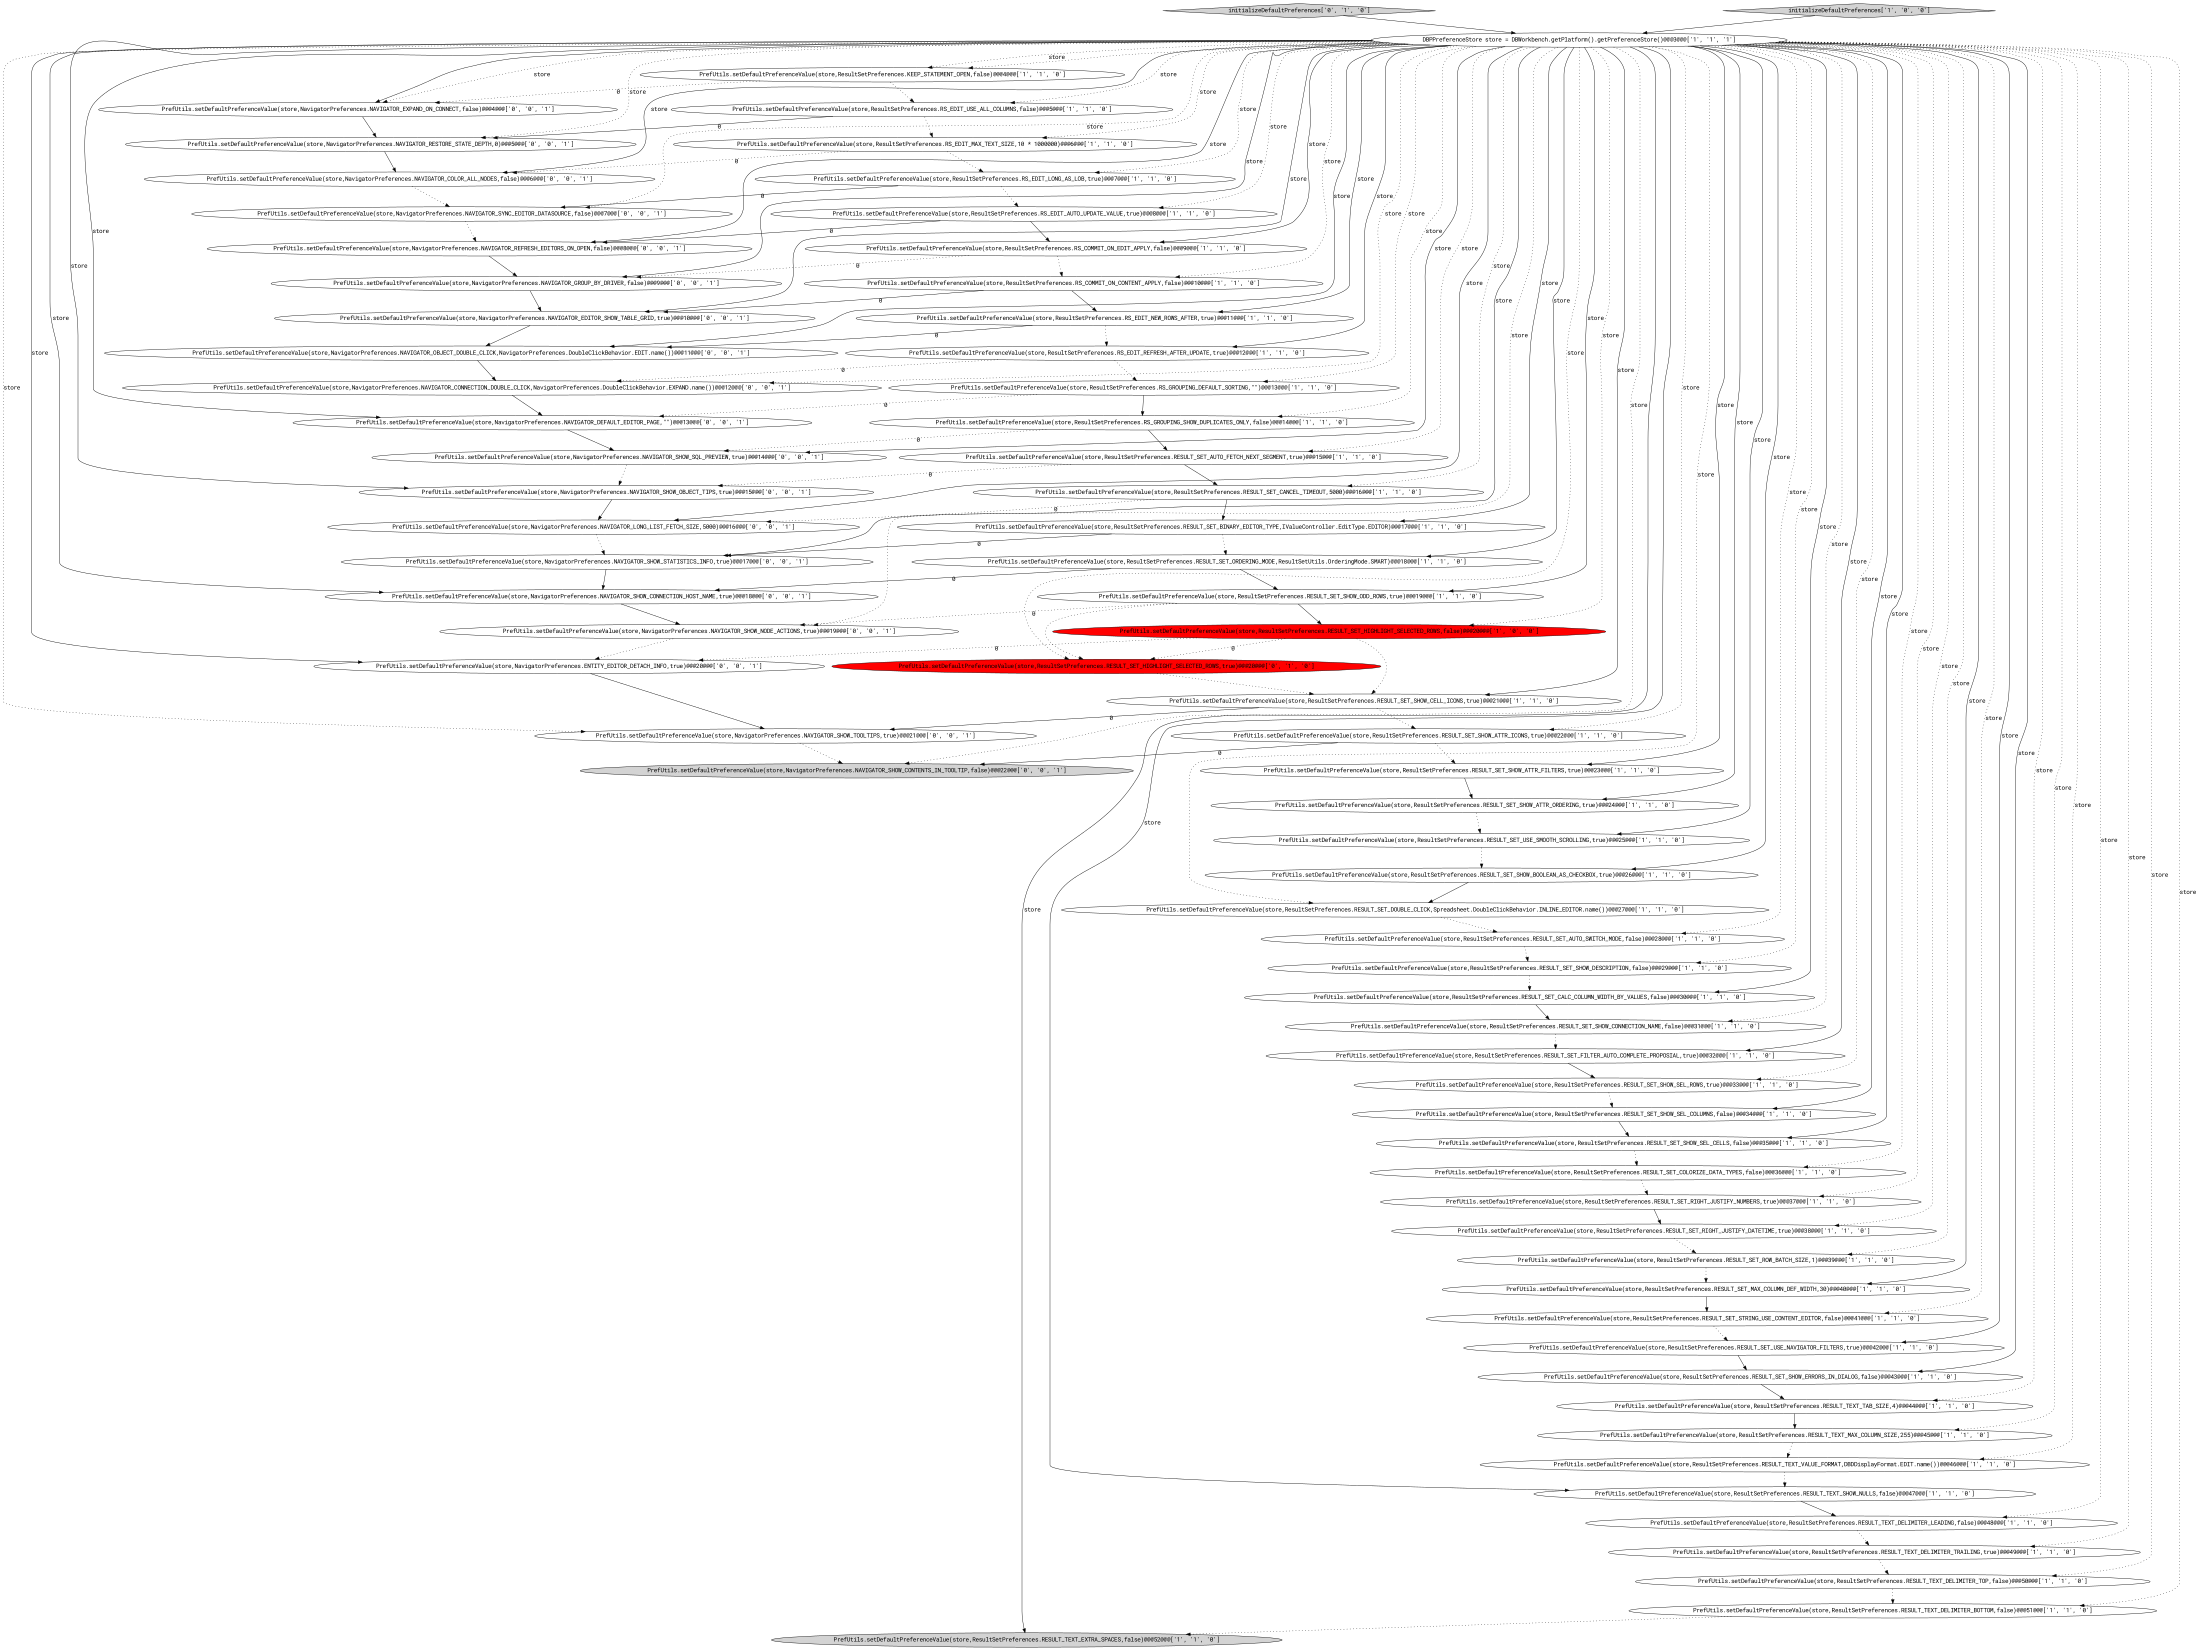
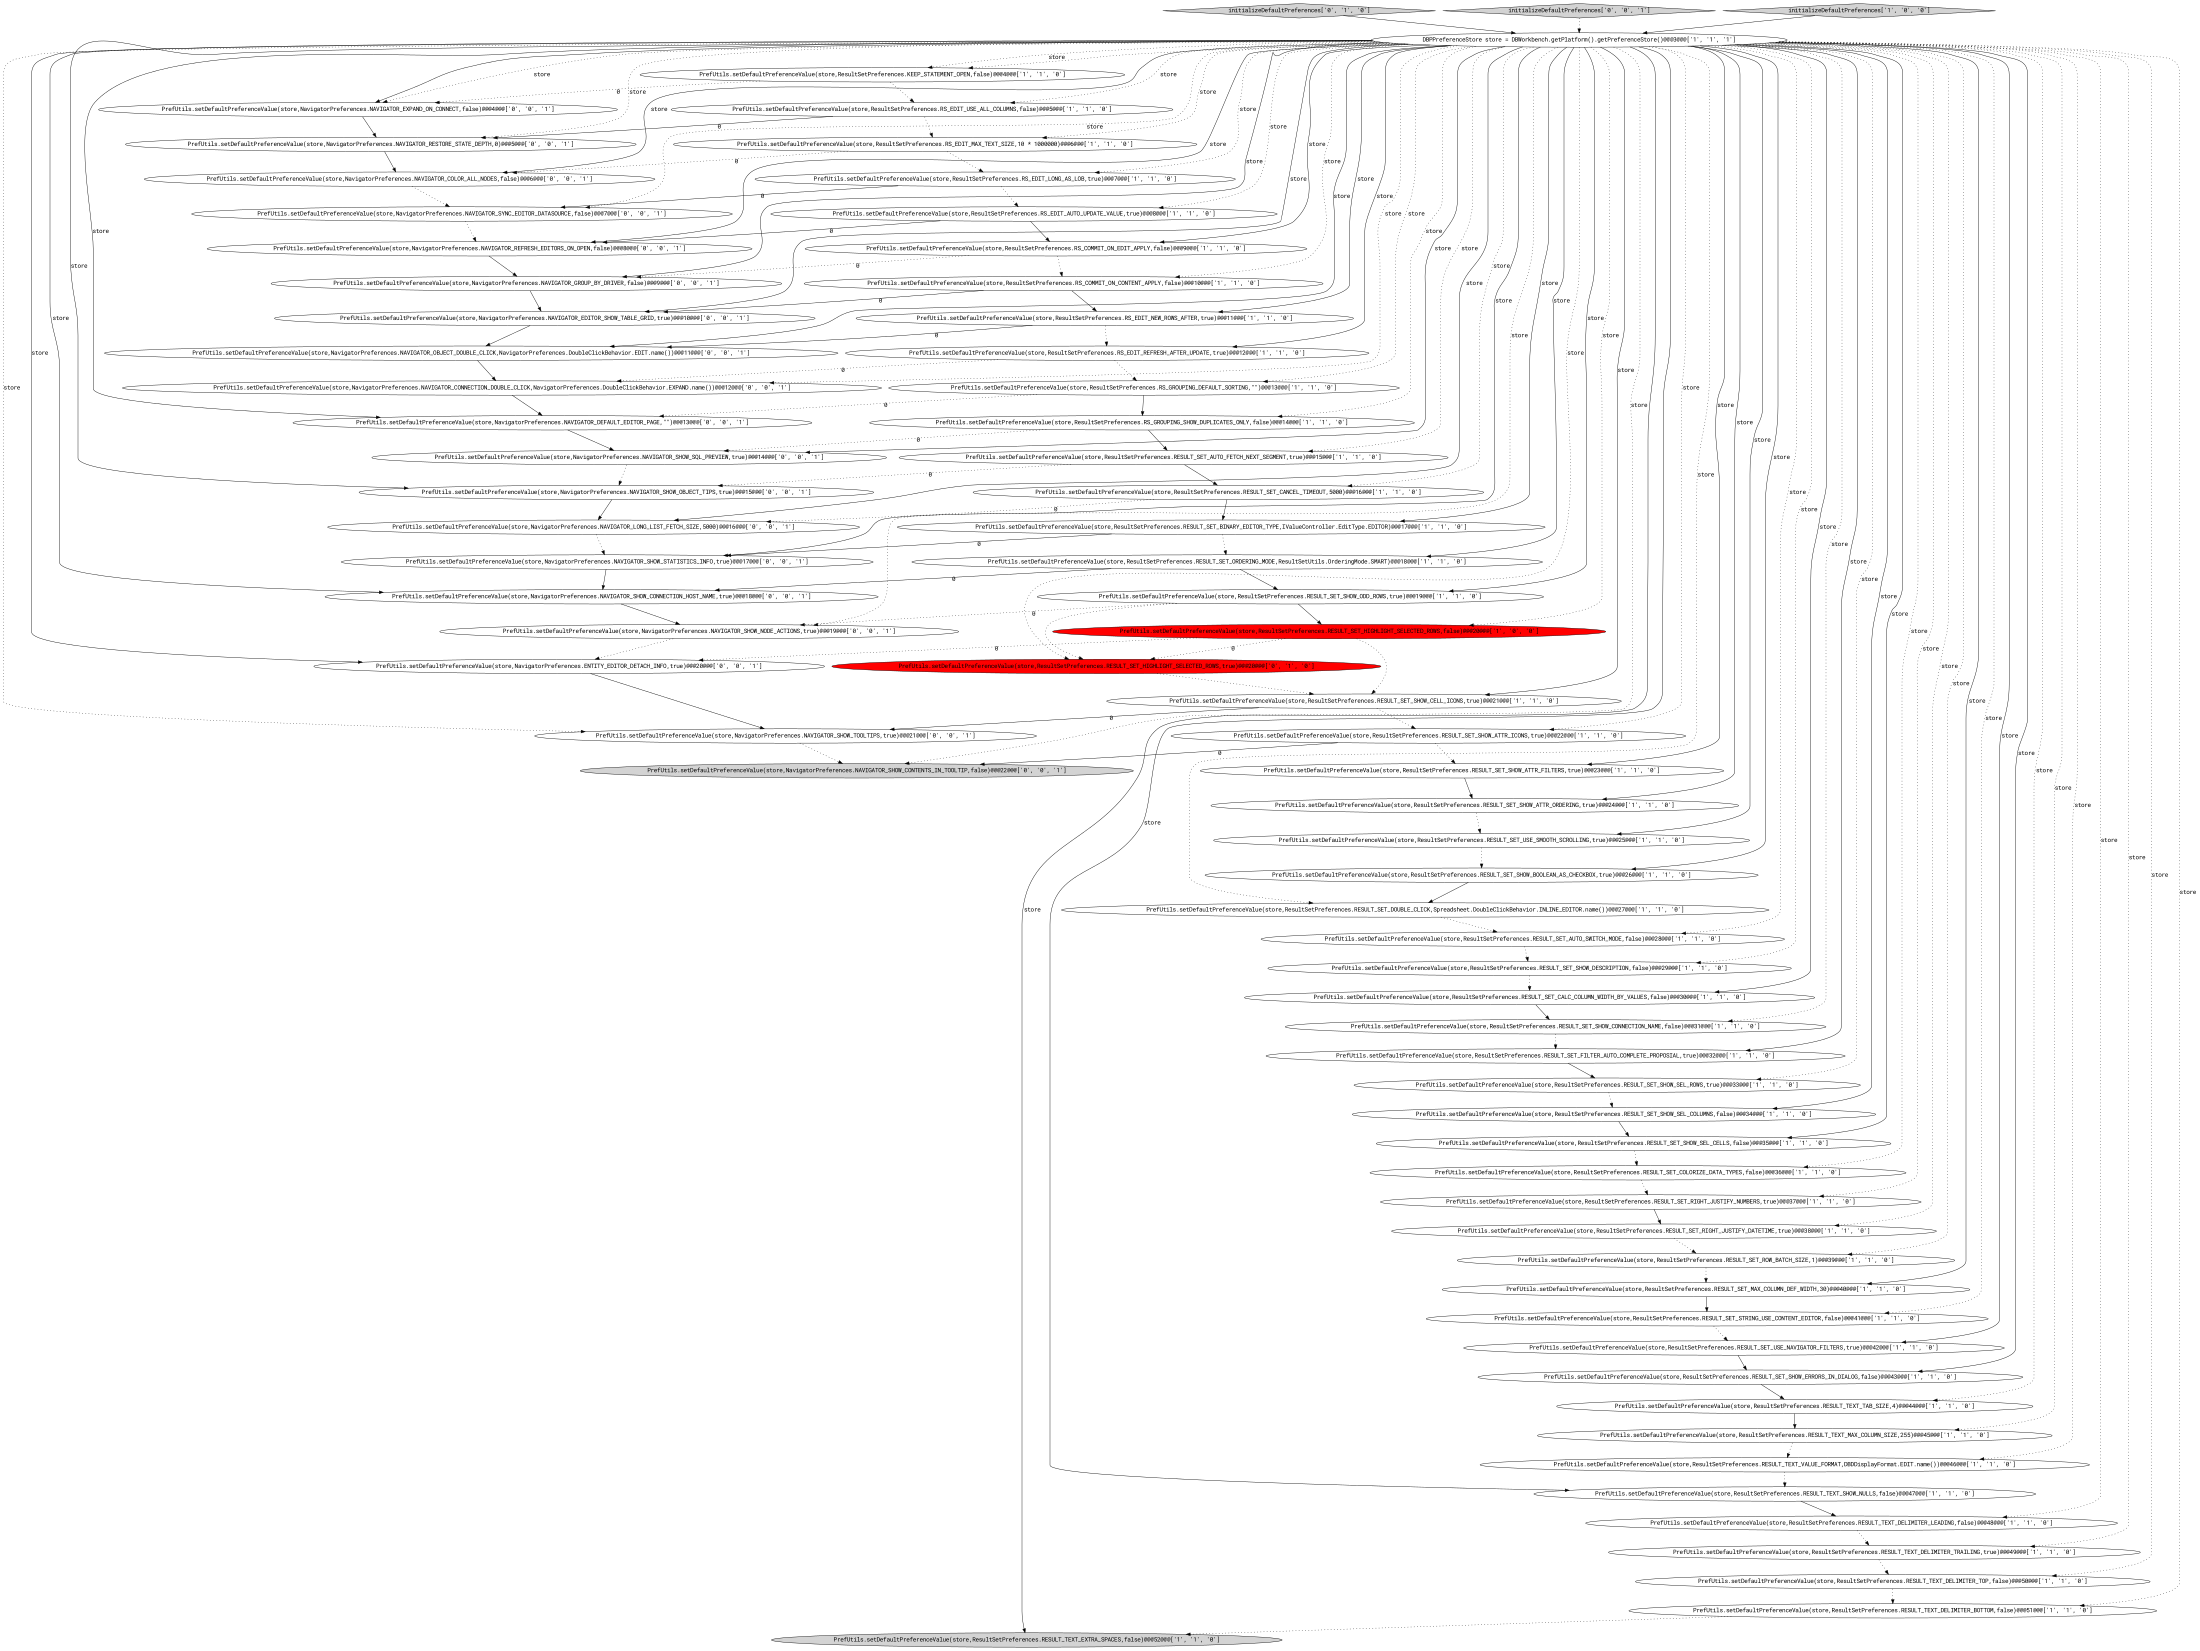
node "initializeDefaultPreferences['0', '0', '1']": added
